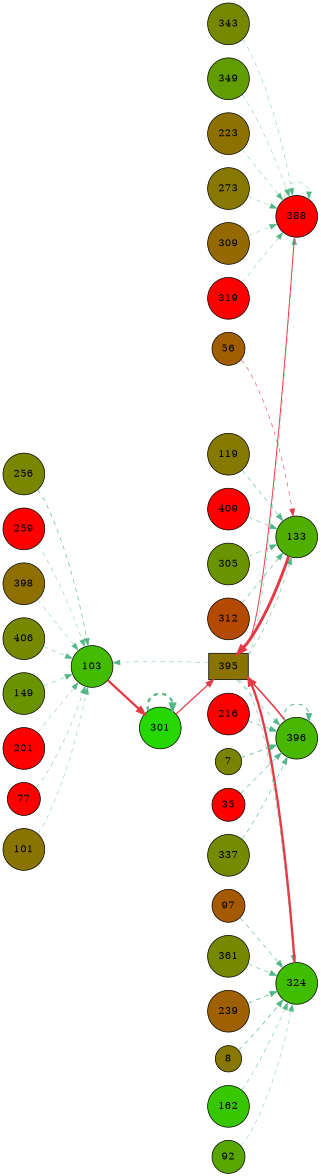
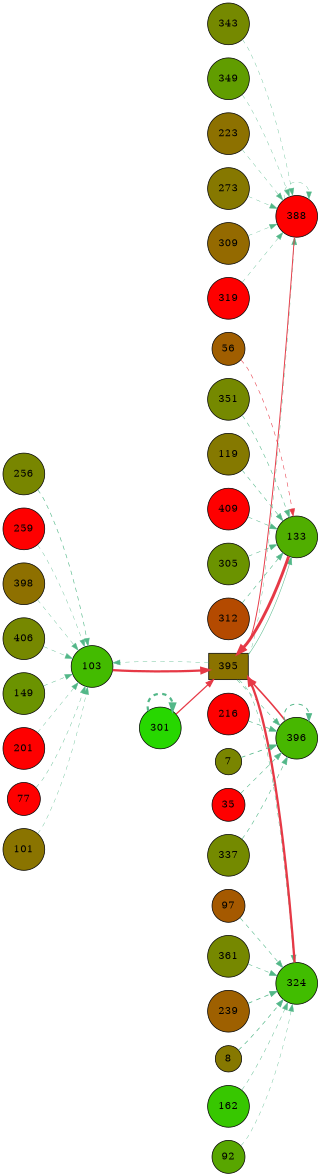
node "351": added
edge "395" -> "133": style dashed -> solid
edge "103" -> "301": now "103" -> "395"
